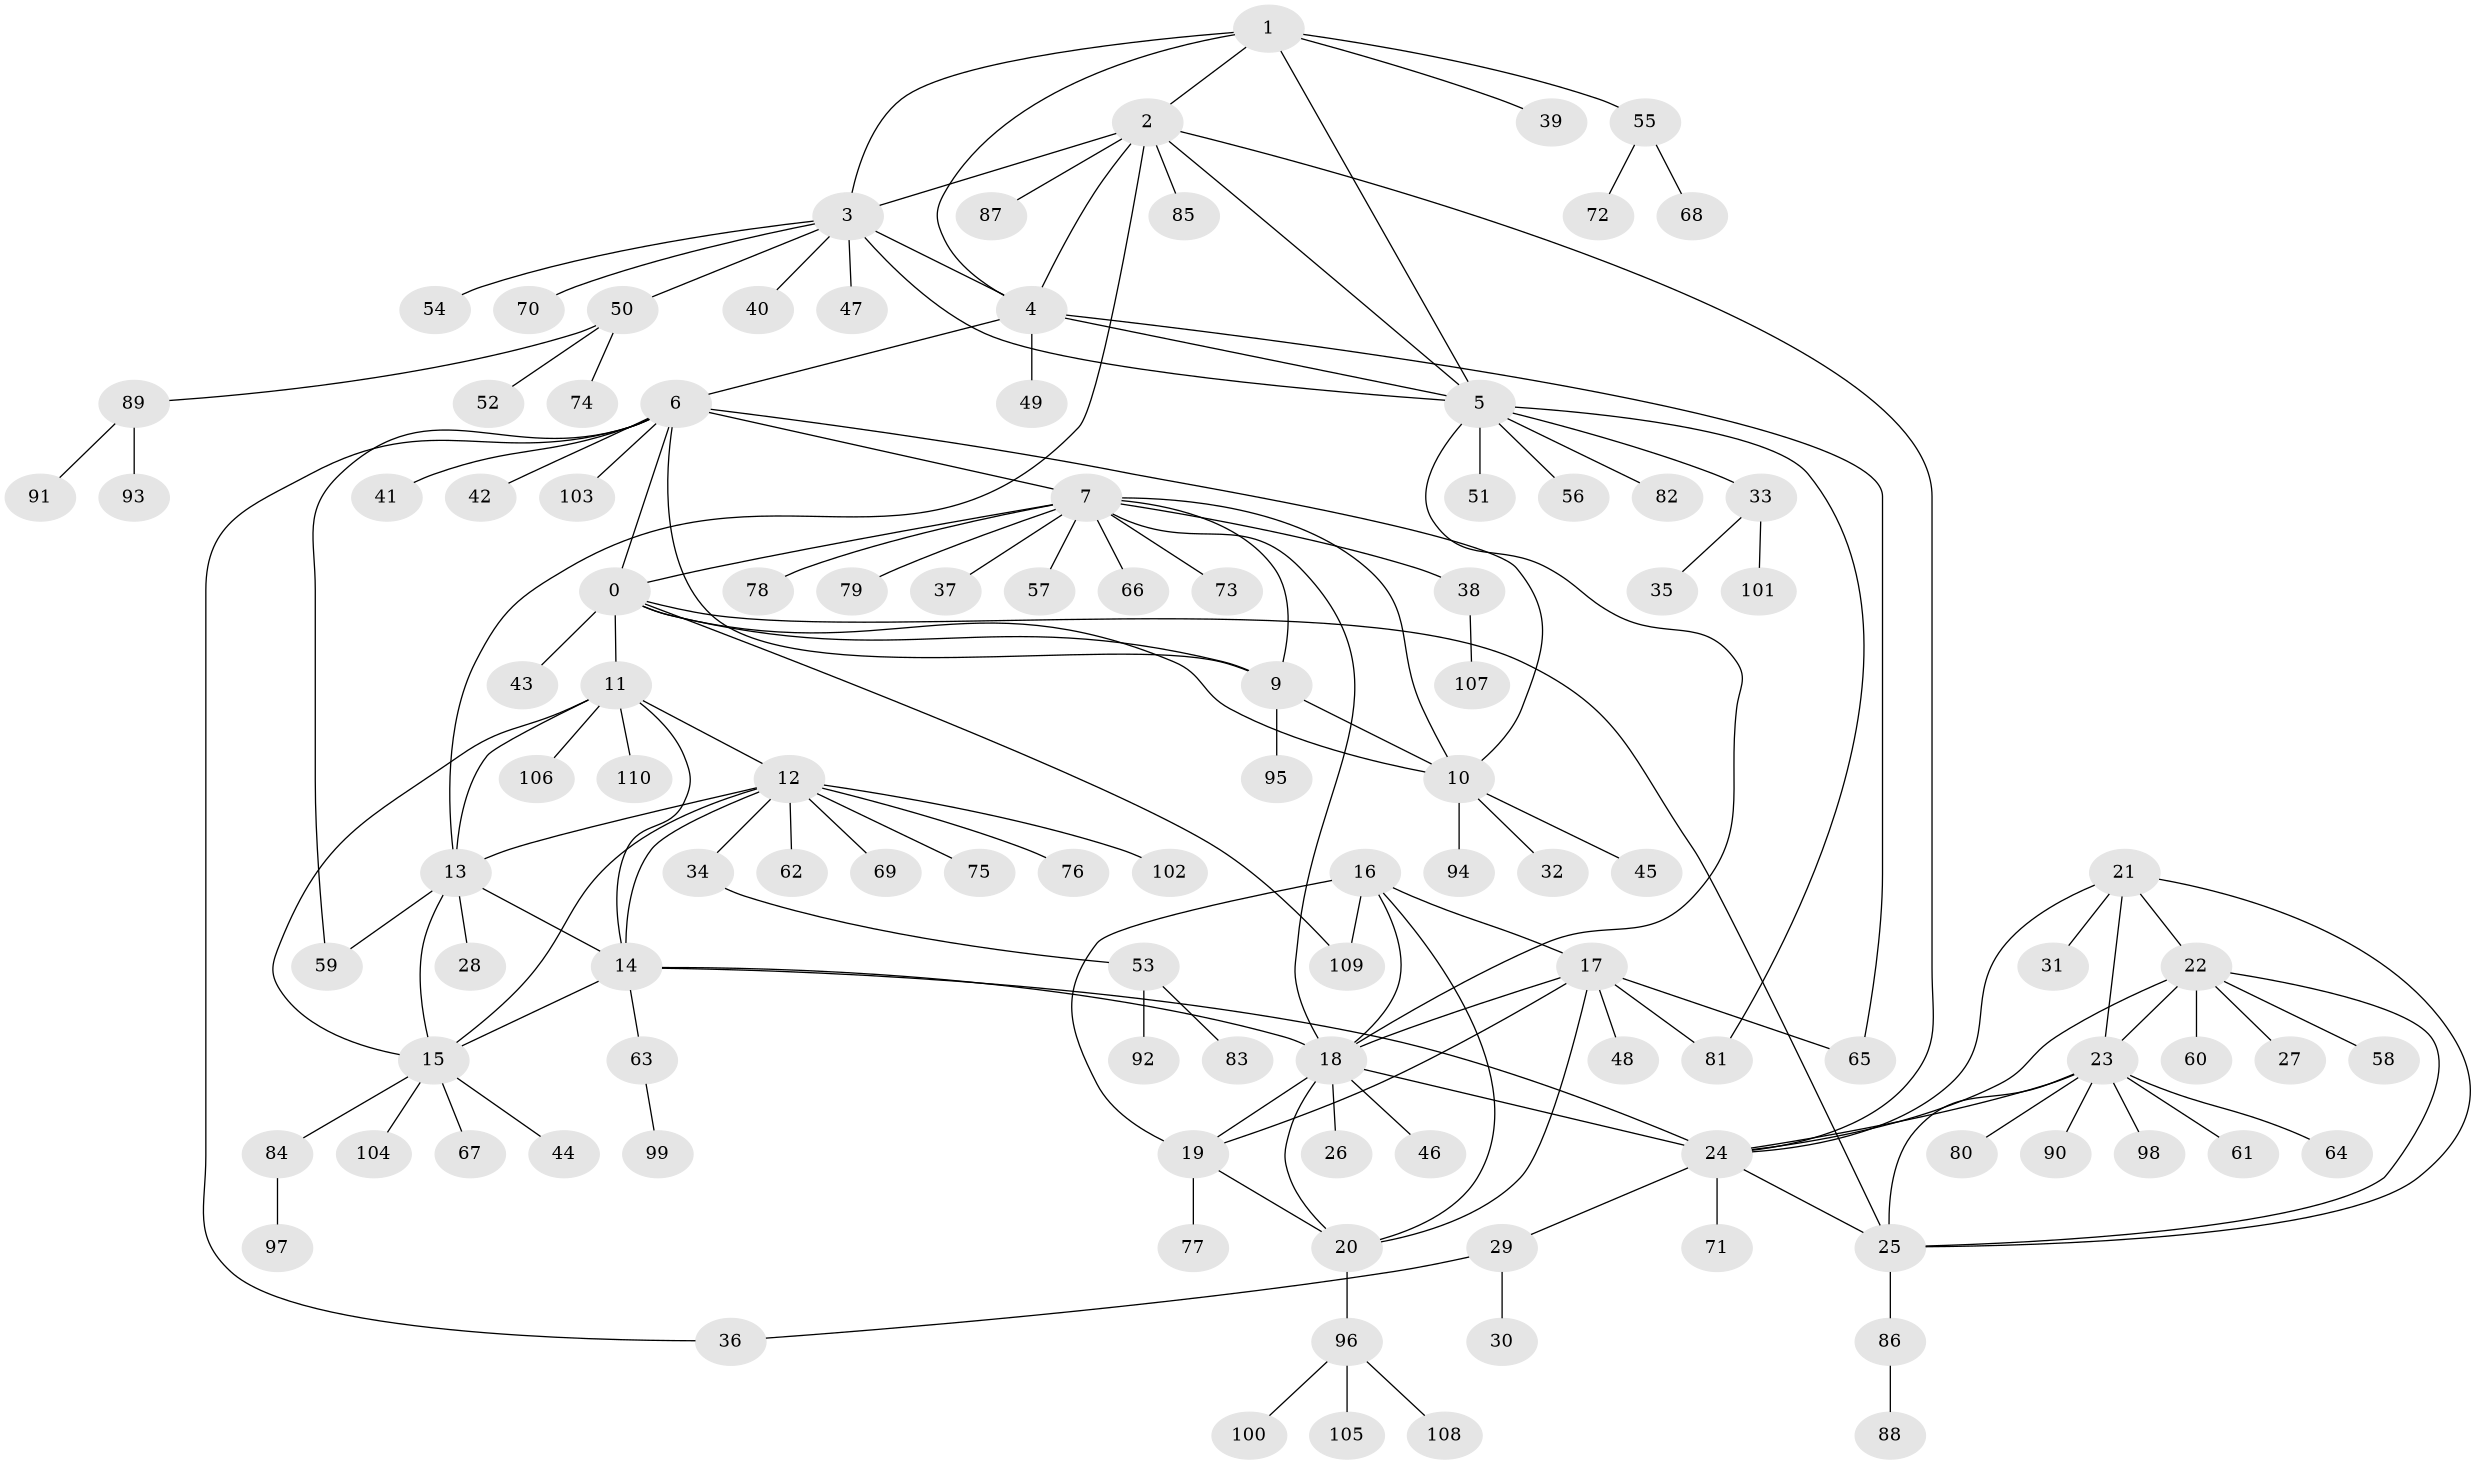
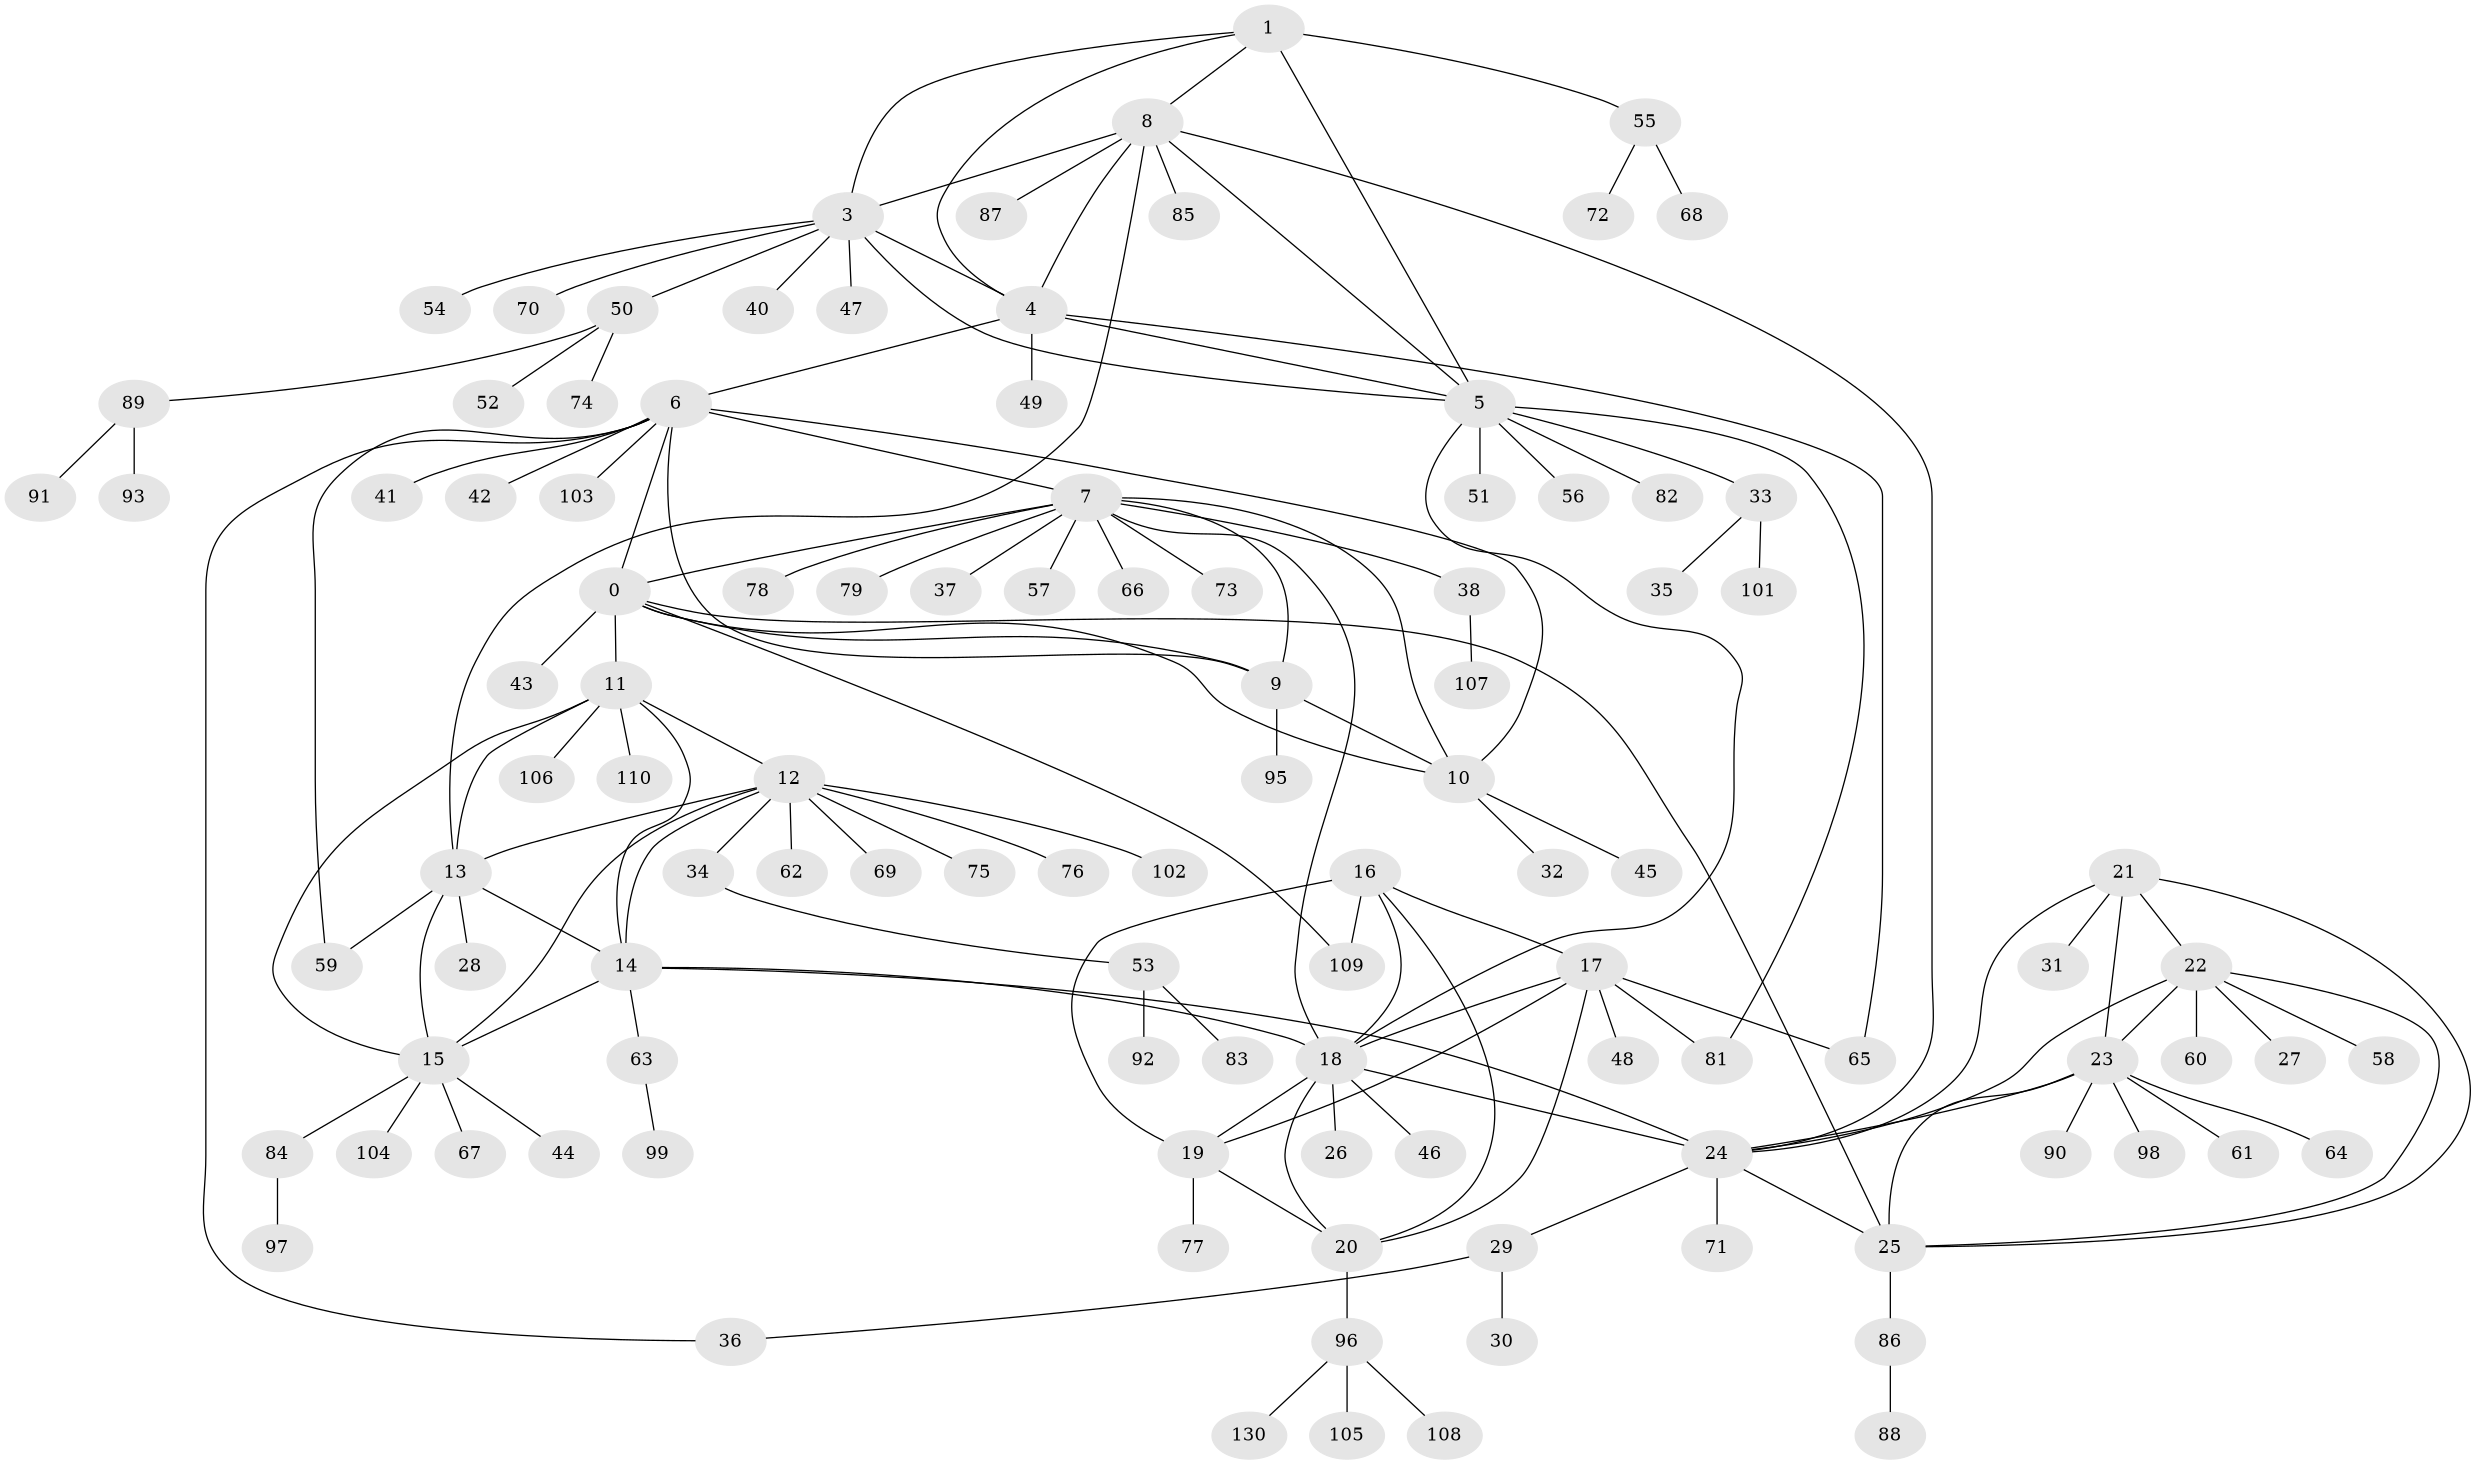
node "2": label "2" -> "8"
node "39": removed
node "94": removed
node "80": removed
node "100": label "100" -> "130"
